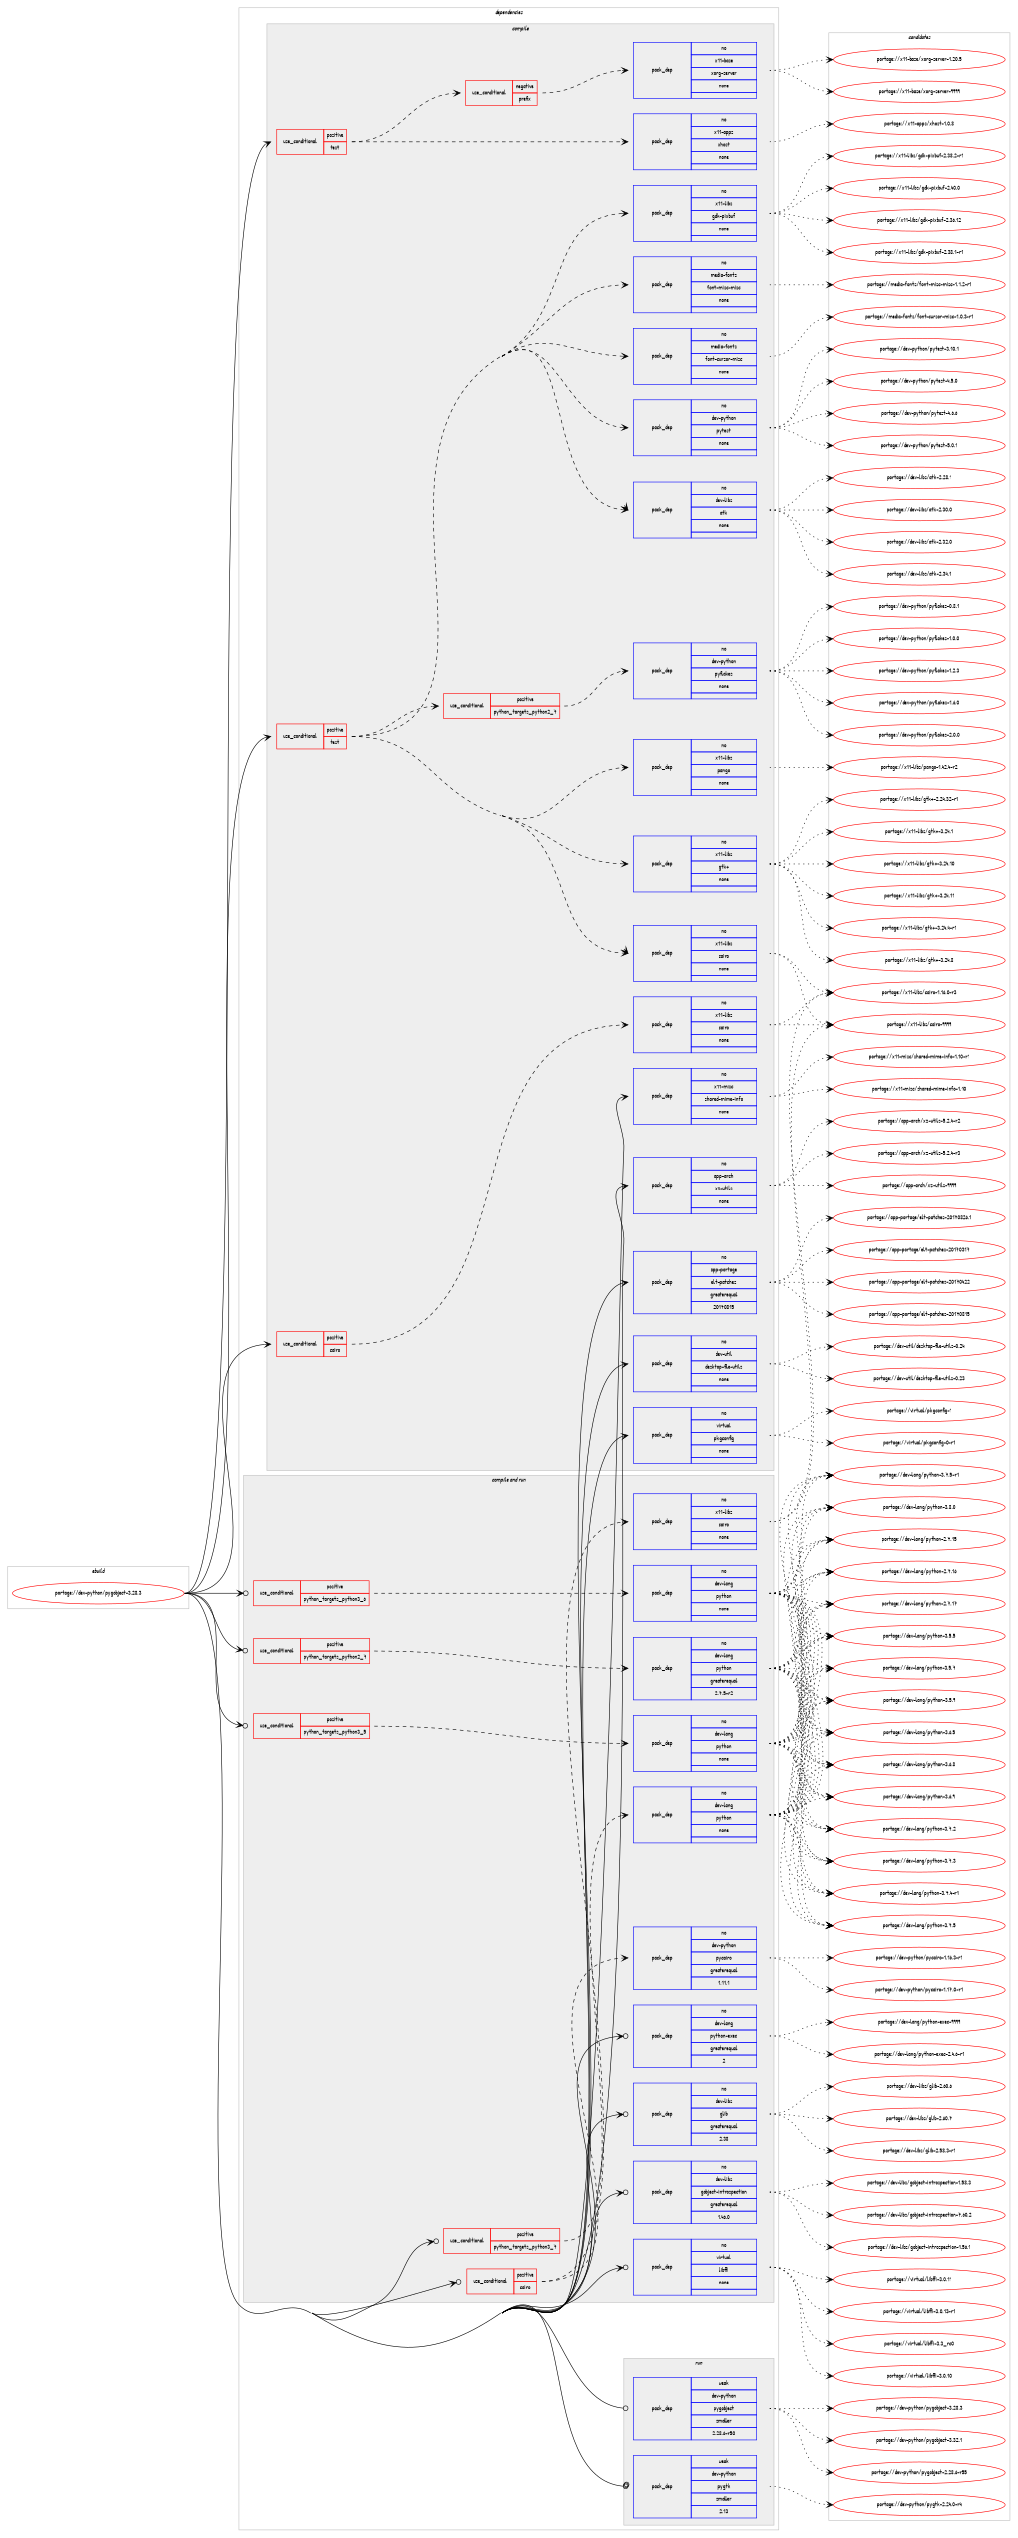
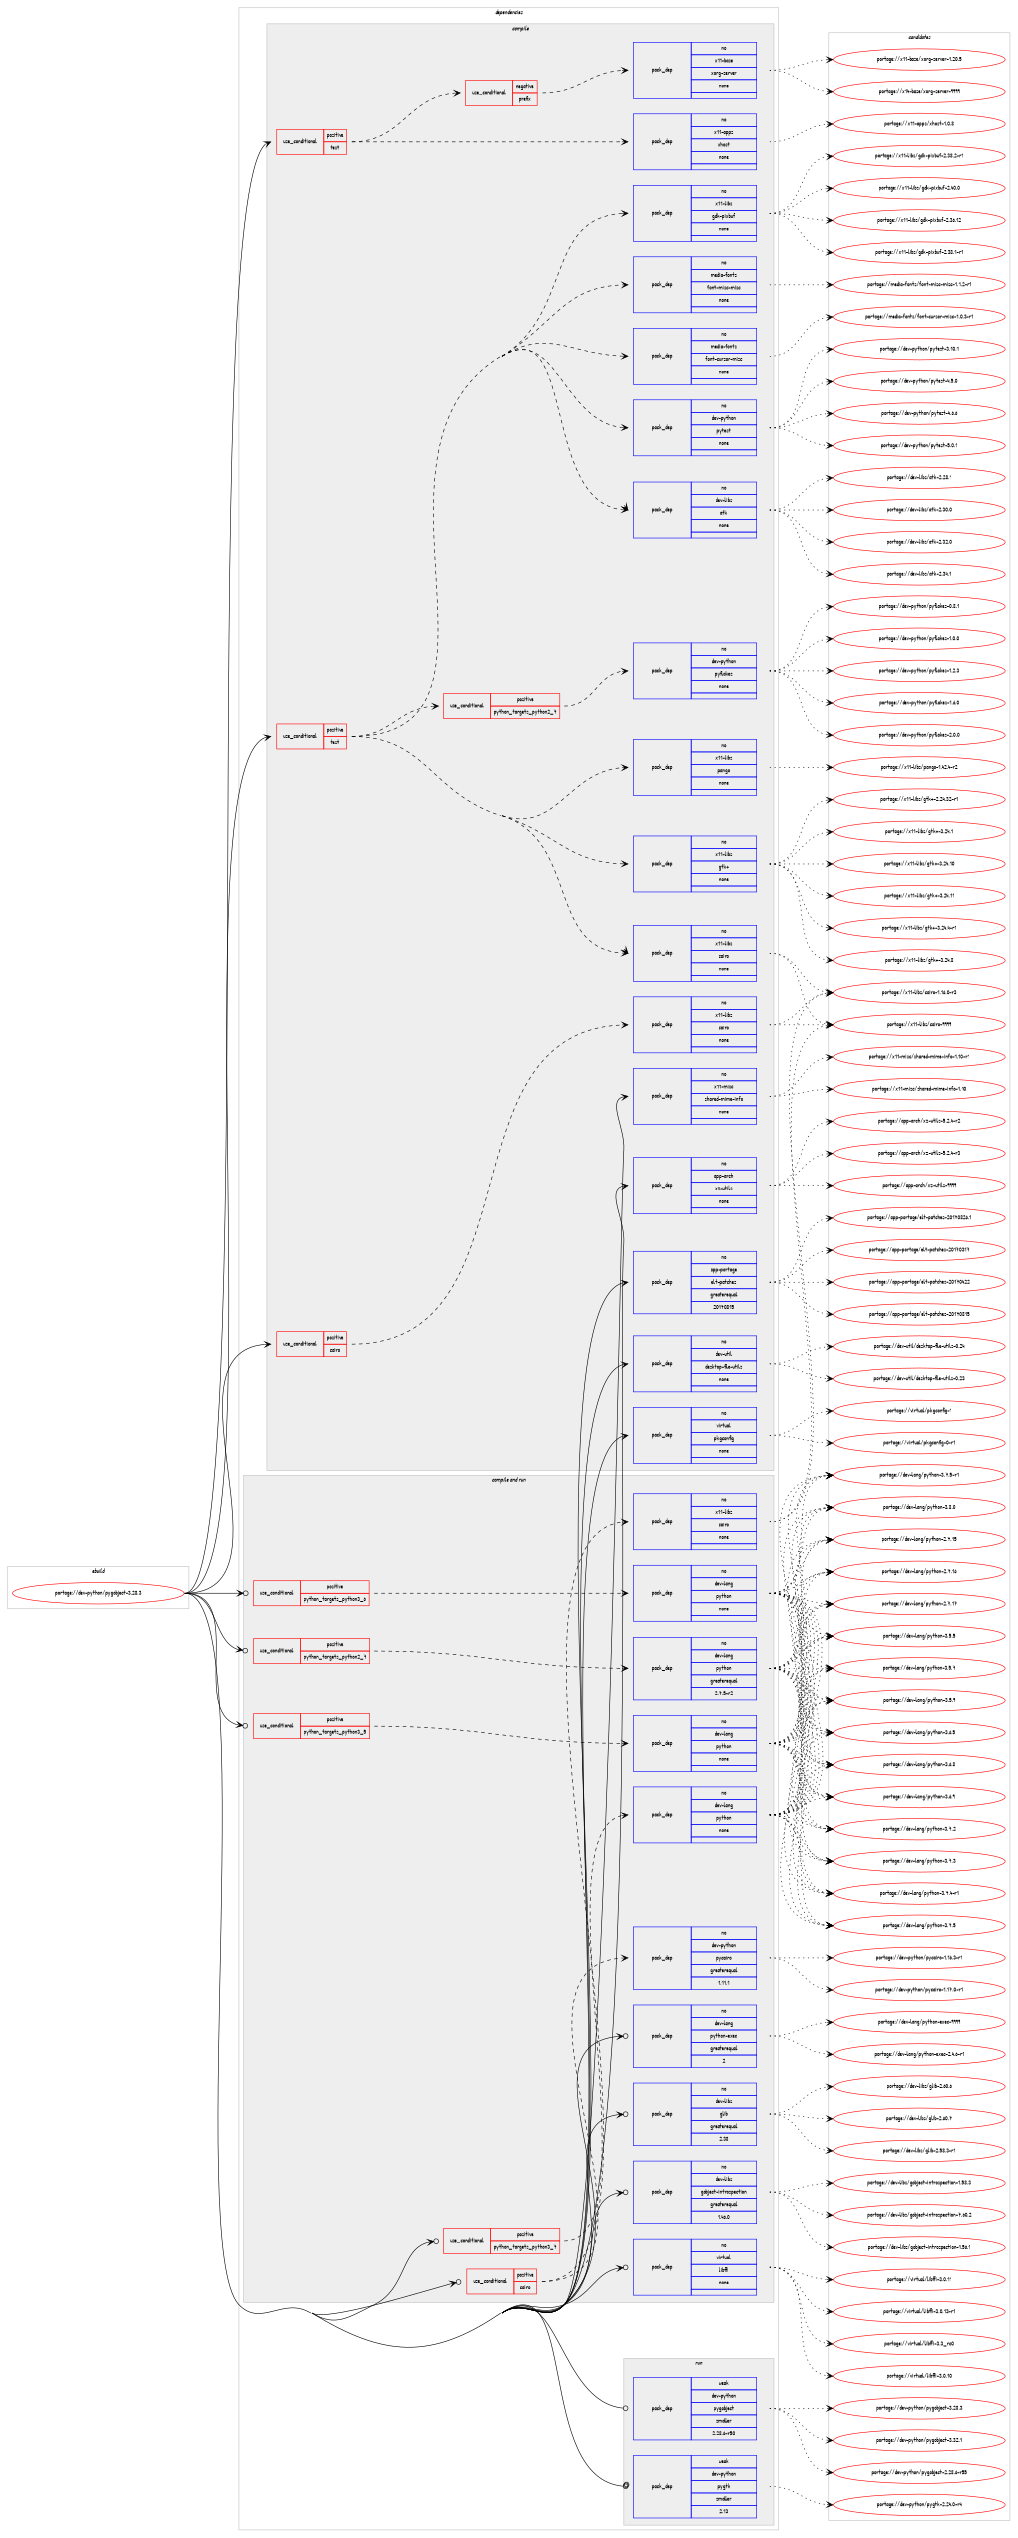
node "portage://x11-base/xorg-server-9999": label "portage://x11-base/xorg-server-9999" -> "portage://x14-base/xorg-server-9999"
